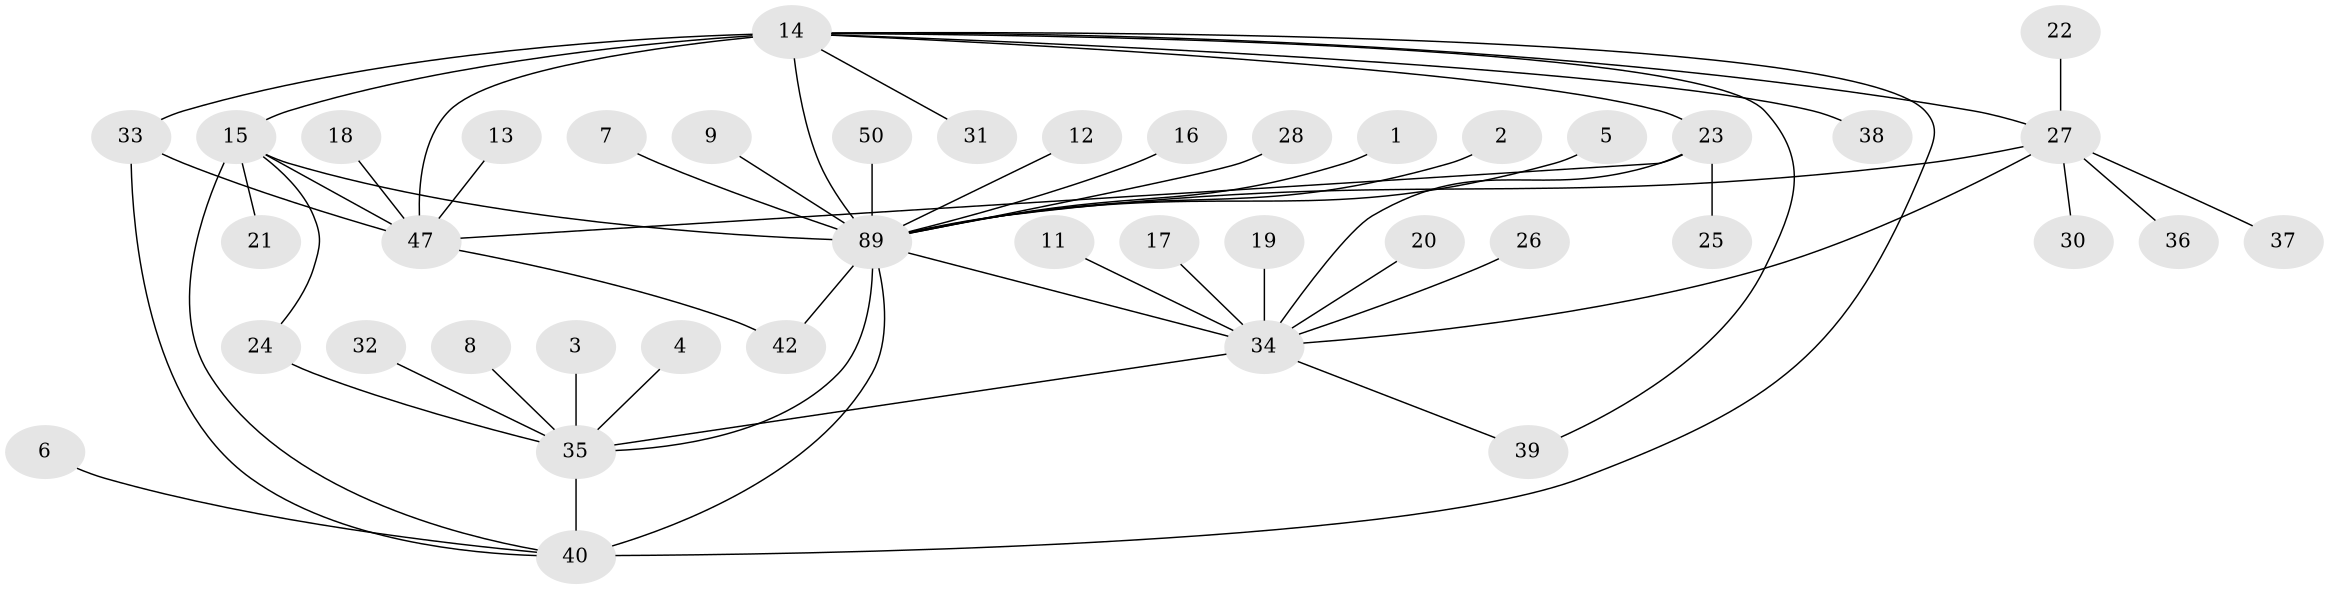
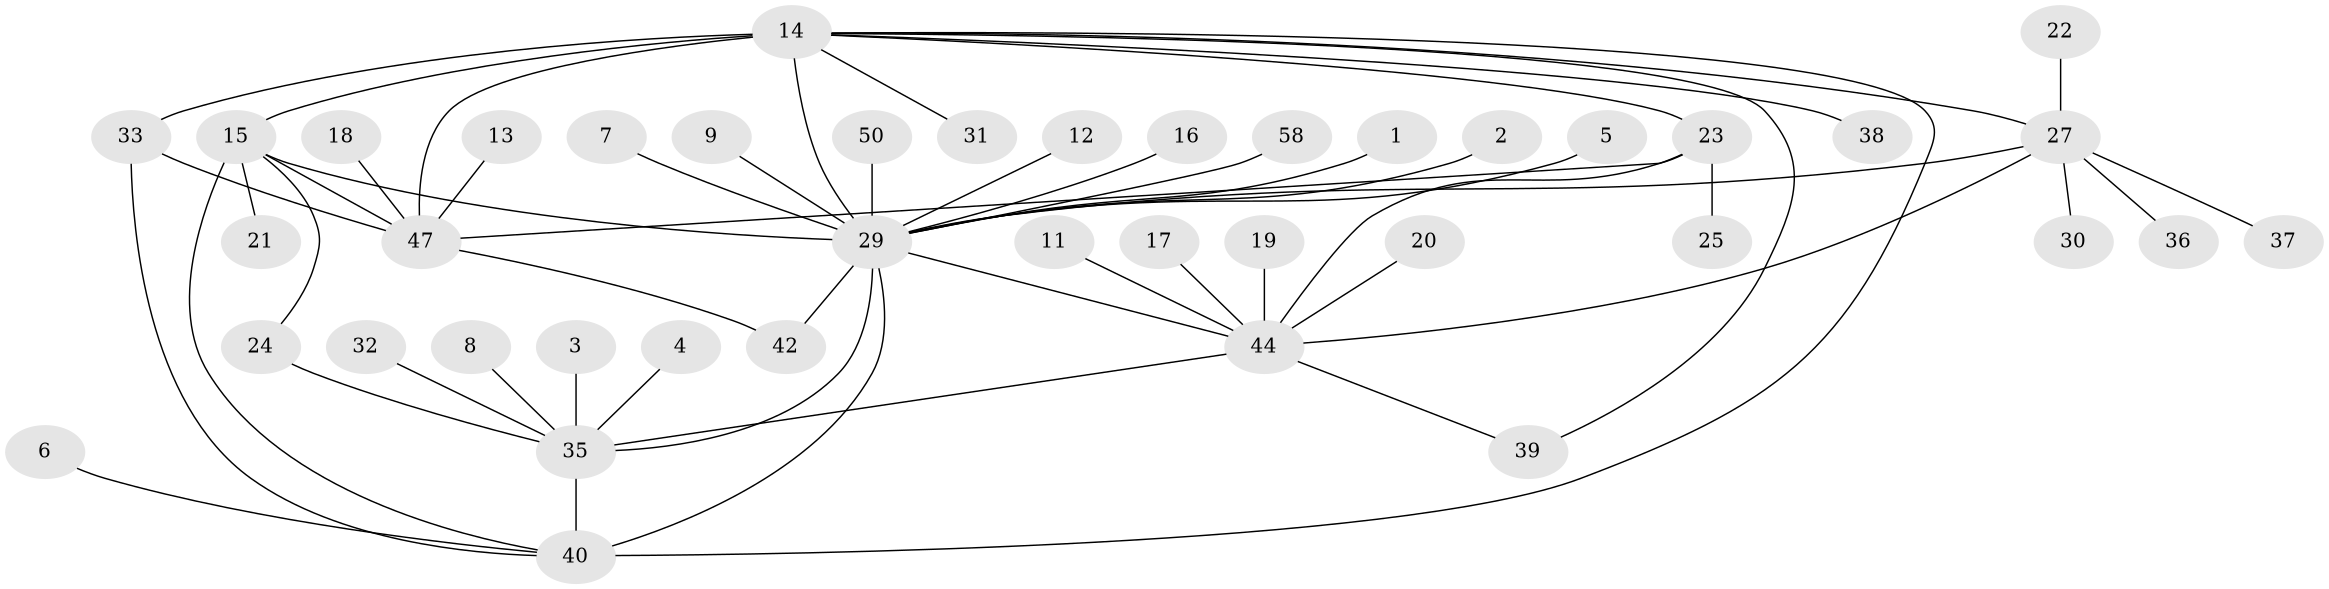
node "28": label "28" -> "58"
node "89": label "89" -> "29"
node "26": removed
node "34": label "34" -> "44"
